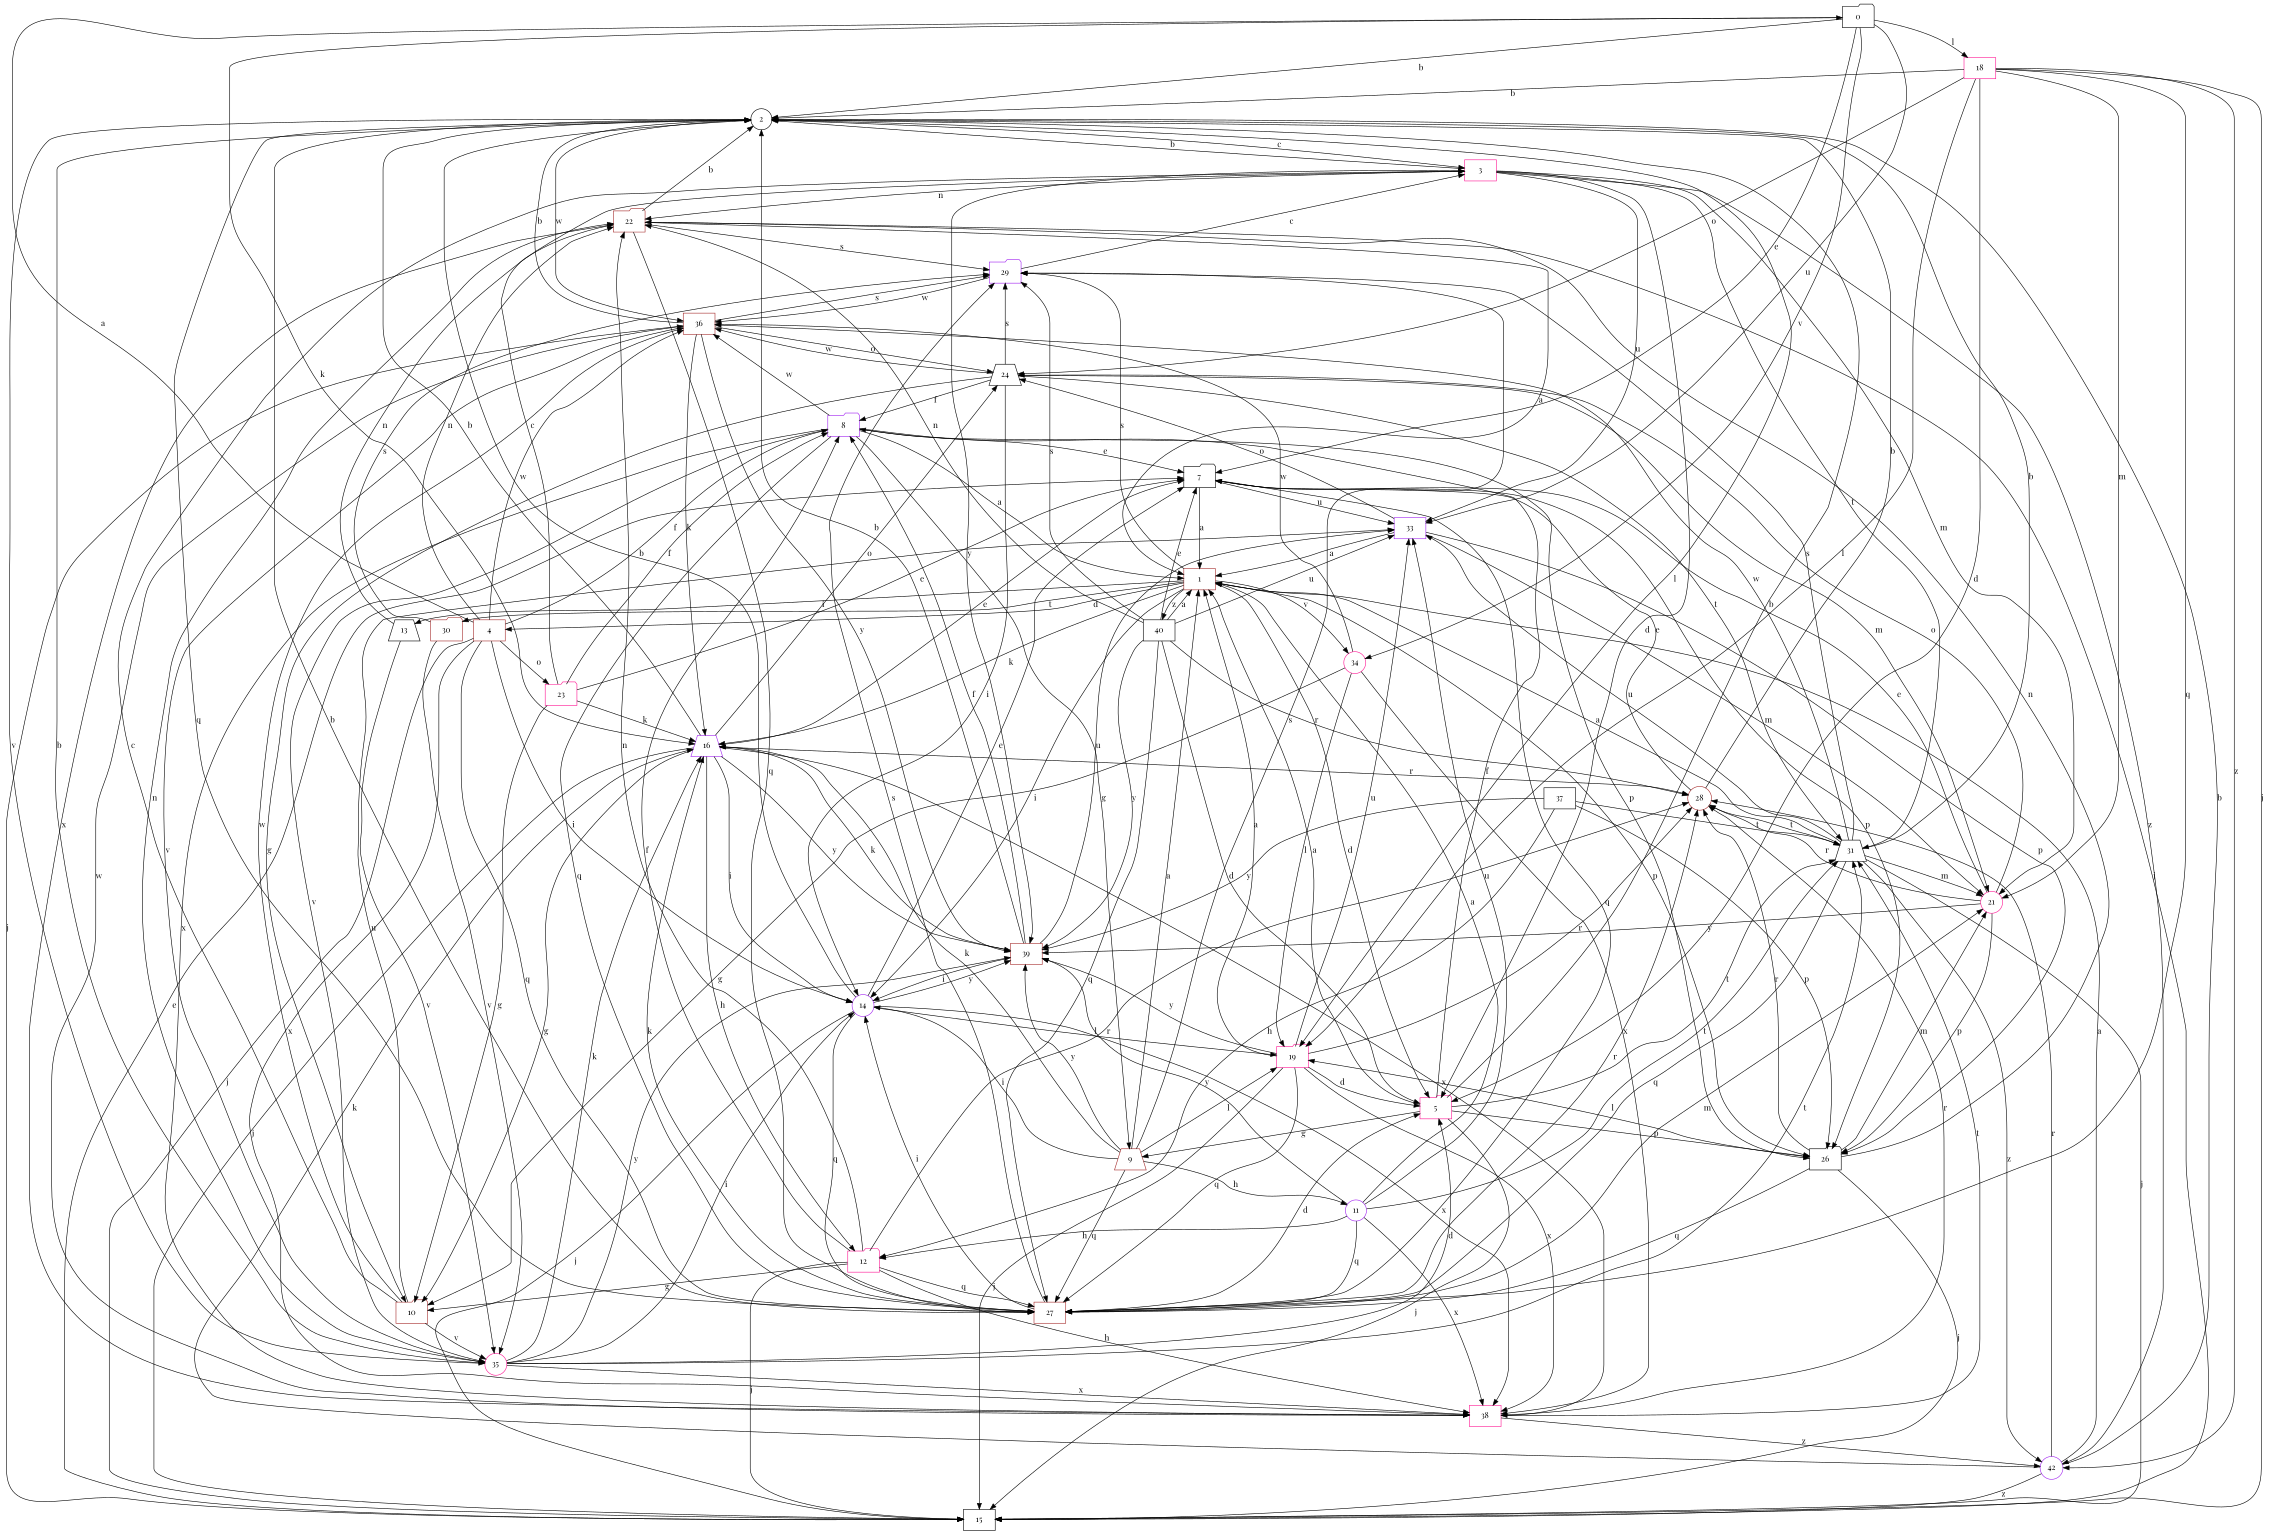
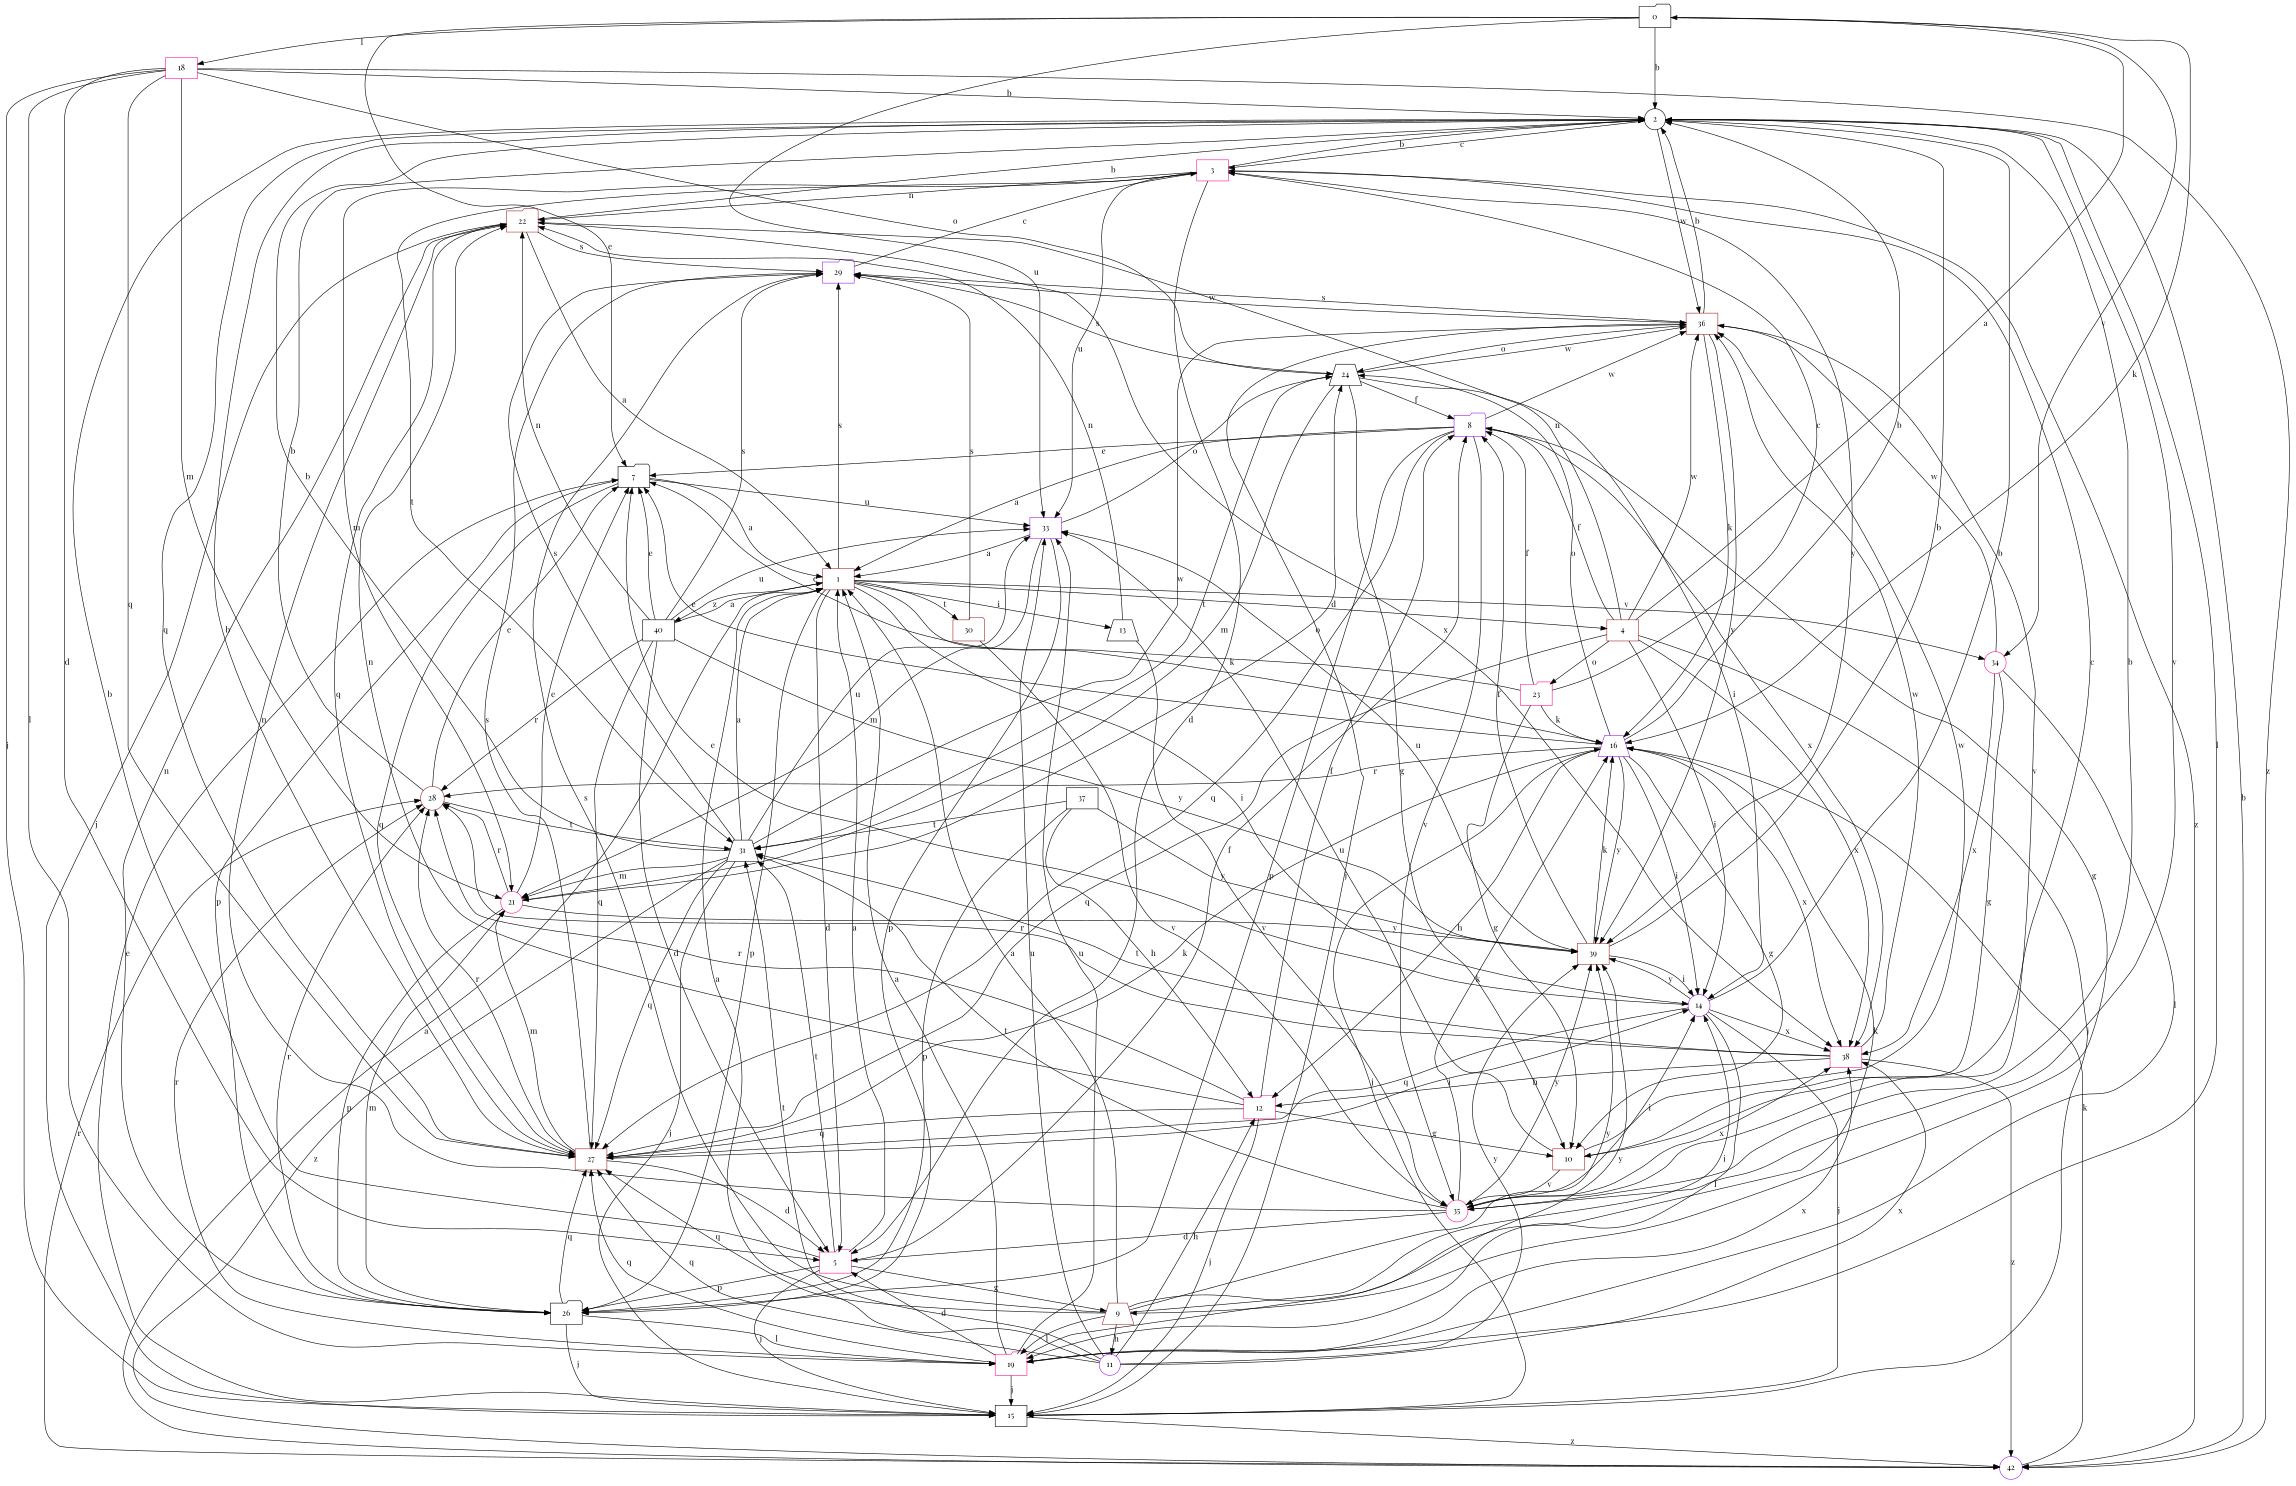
edge "12" -> "38": reversed
edge "42" -> "15": reversed
